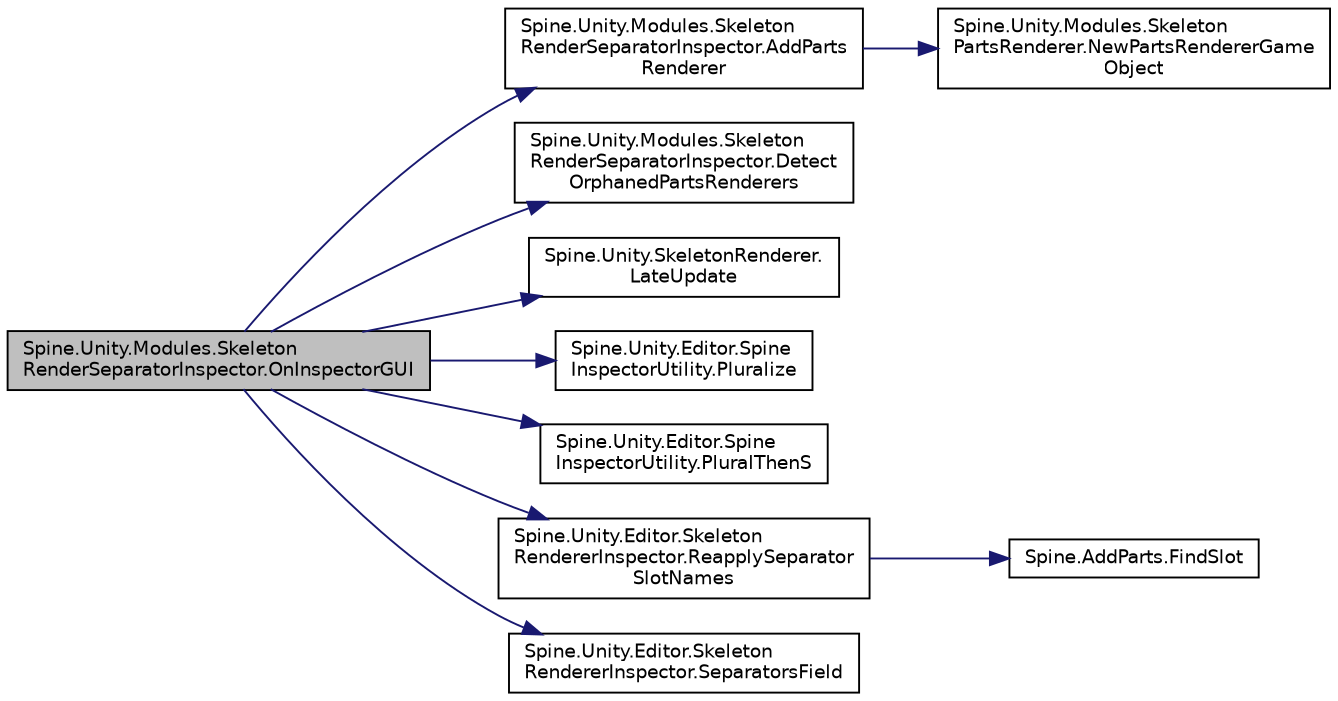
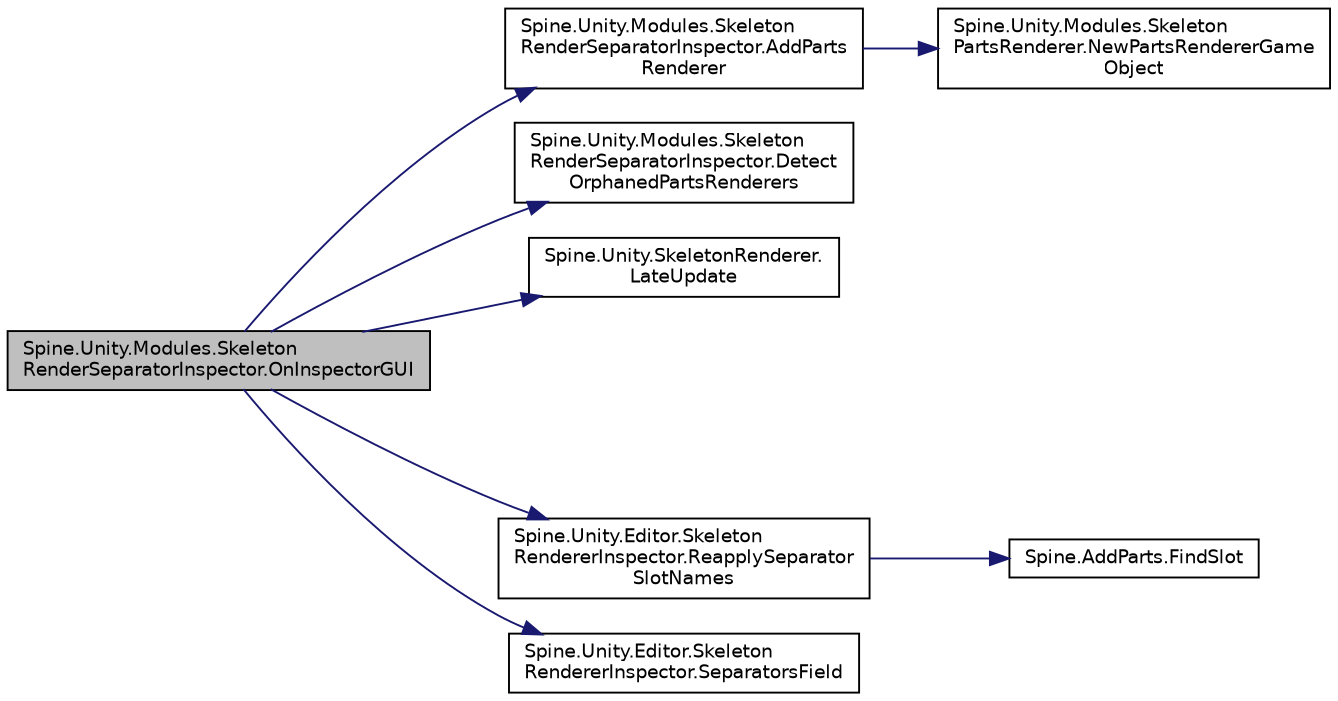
node "Spine.Unity.Editor.Spine InspectorUtility.Pluralize": removed
node "Spine.Unity.Editor.Spine InspectorUtility.PluralThenS": removed
